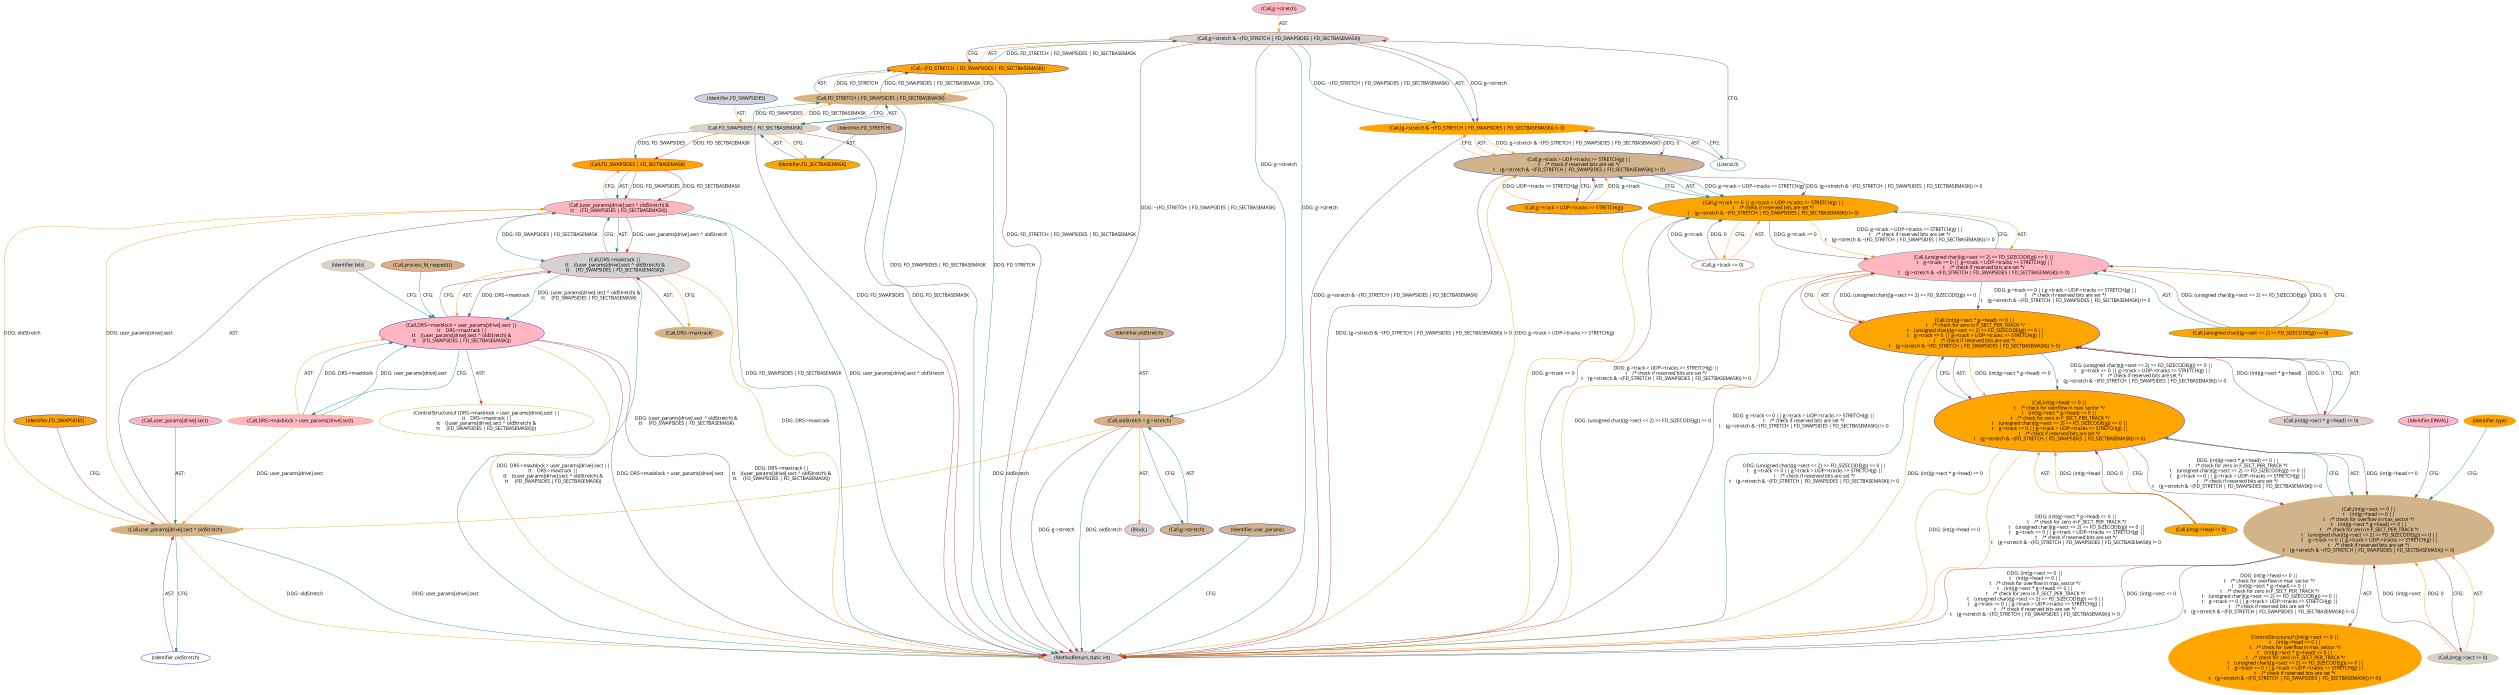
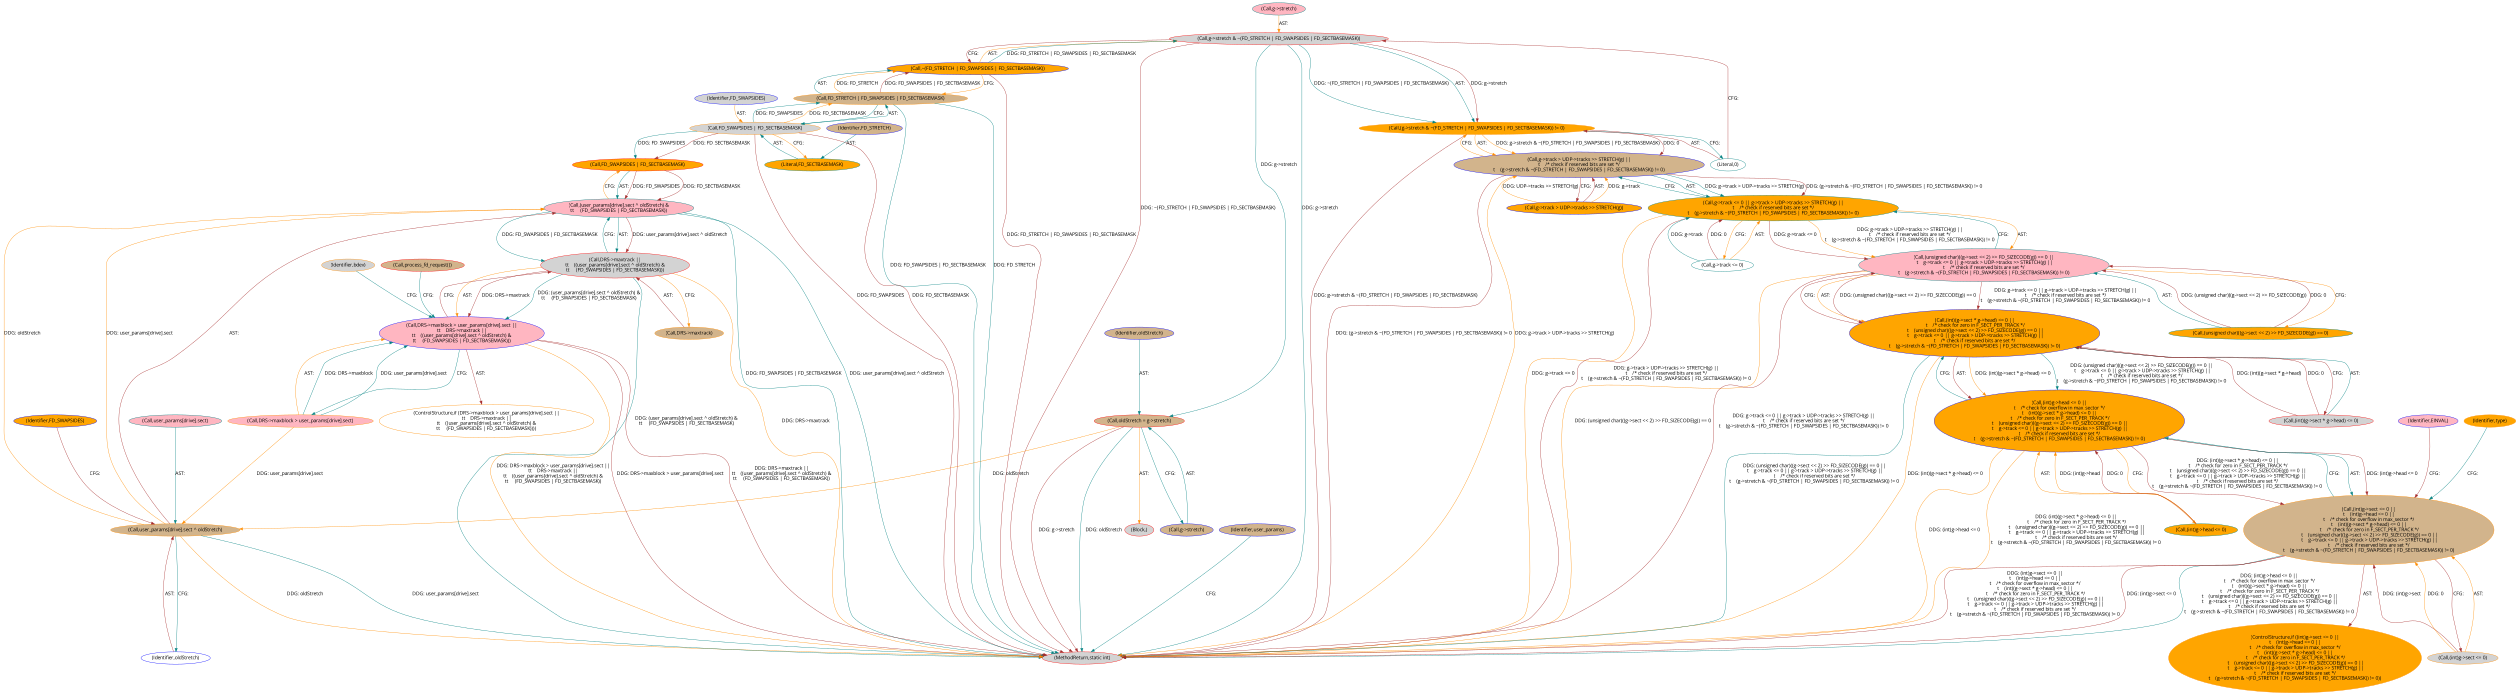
node "(Identifier,FD_SECTBASEMASK)": label "(Identifier,FD_SECTBASEMASK)" -> "(Literal,FD_SECTBASEMASK)"
node "(Identifier,bits)": label "(Identifier,bits)" -> "(Identifier,bdev)"
node "(Call,g->track <= 0)": color red -> teal
